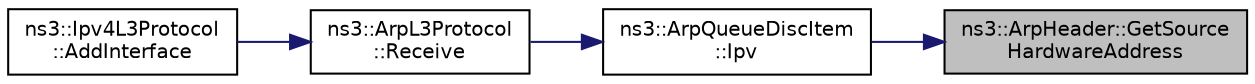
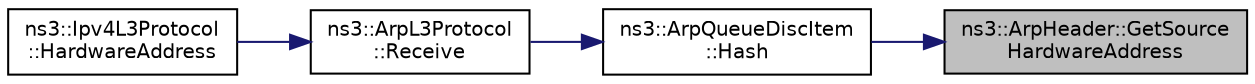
node "ns3::Ipv4L3Protocol ::AddInterface": label "ns3::Ipv4L3Protocol ::AddInterface" -> "ns3::Ipv4L3Protocol ::HardwareAddress"
node "ns3::ArpQueueDiscItem ::Ipv": label "ns3::ArpQueueDiscItem ::Ipv" -> "ns3::ArpQueueDiscItem ::Hash"
